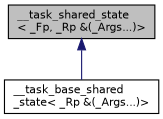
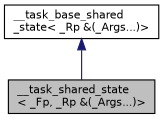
edge "__task_base_shared _state< _Rp &(_Args...)>" -> "__task_shared_state < _Fp, _Rp &(_Args...)>": reversed
